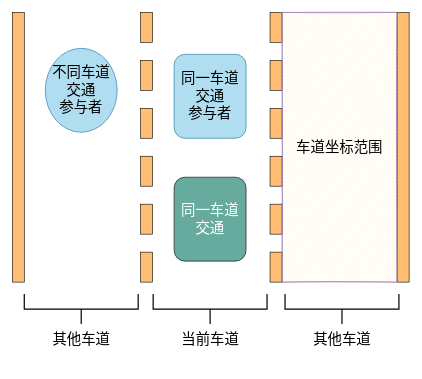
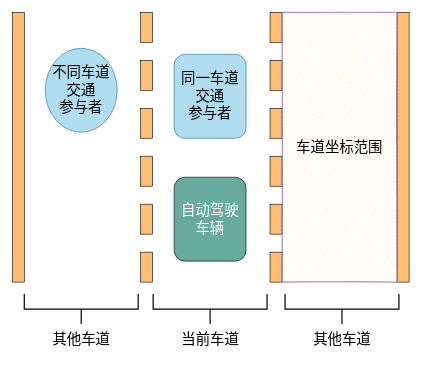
node "同一车道交通": label "同一车道交通" -> "自动驾驶车辆"
